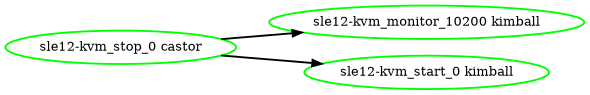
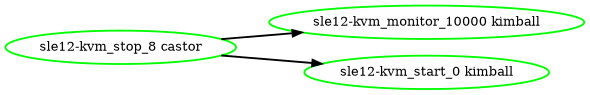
node "sle12-kvm_monitor_10200 kimball": label "sle12-kvm_monitor_10200 kimball" -> "sle12-kvm_monitor_10000 kimball"
node "sle12-kvm_stop_0 castor": label "sle12-kvm_stop_0 castor" -> "sle12-kvm_stop_8 castor"
